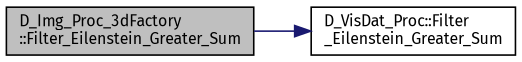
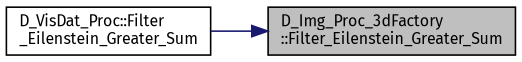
edge "D_Img_Proc_3dFactory ::Filter_Eilenstein_Greater_Sum" -> "D_VisDat_Proc::Filter _Eilenstein_Greater_Sum": reversed
